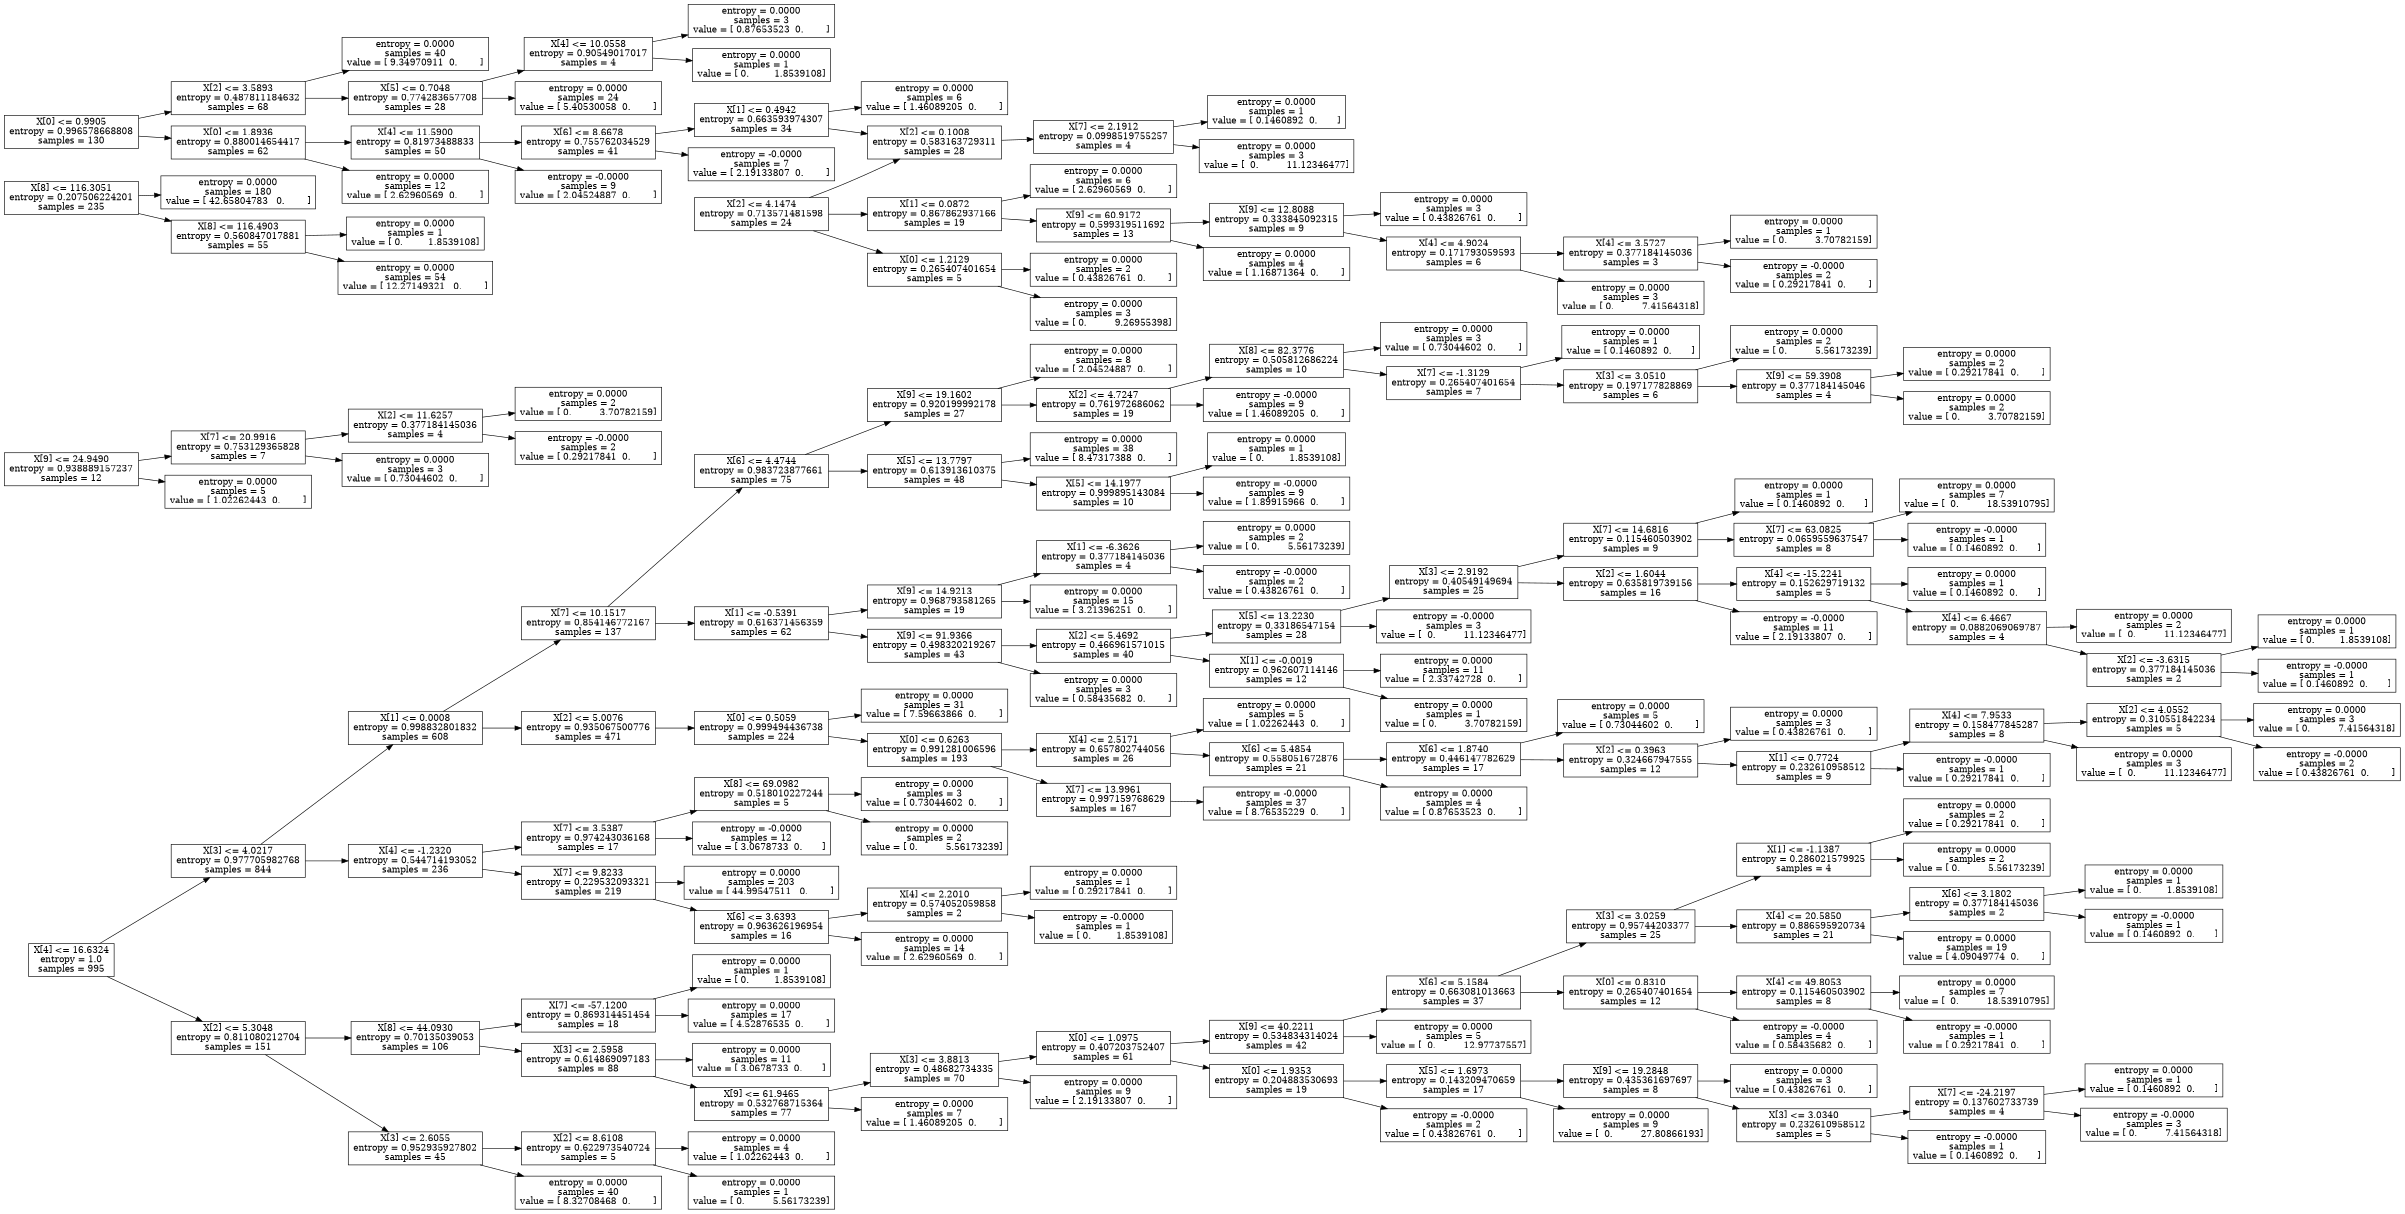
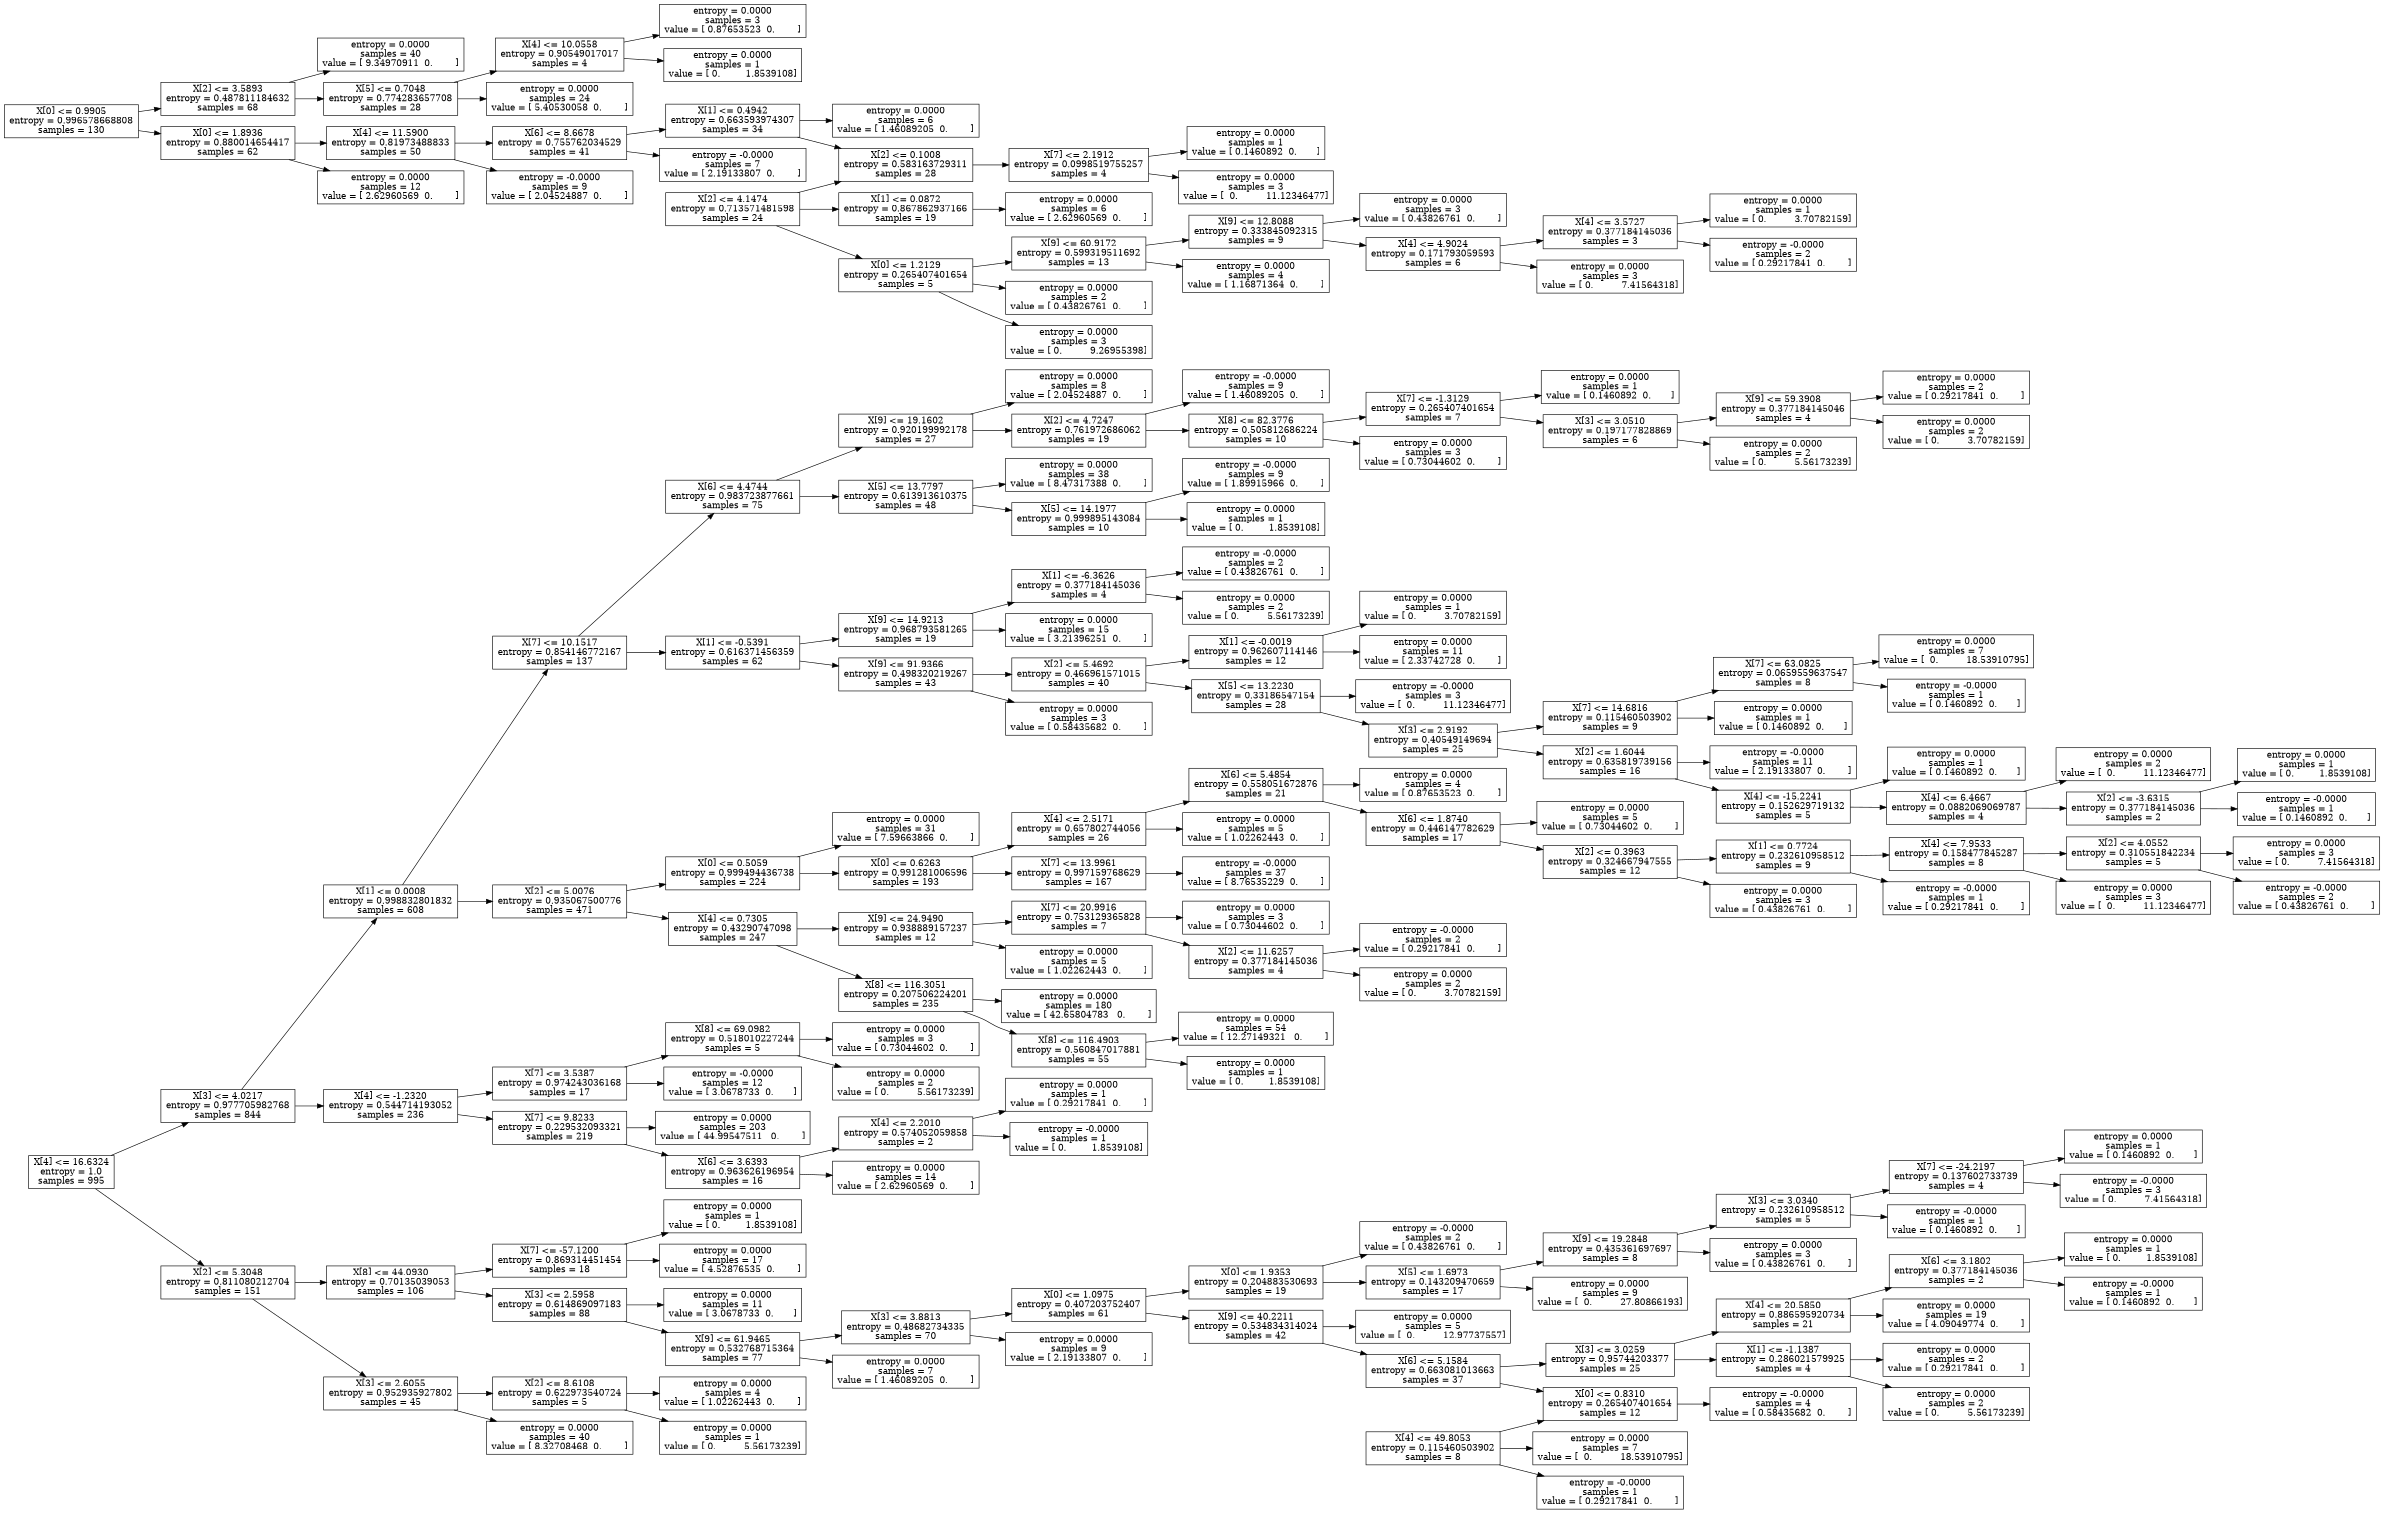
edge "X[1] <= 0.0872 entropy = 0.867862937166 samples = 19" -> "X[9] <= 60.9172 entropy = 0.599319511692 samples = 13": now "X[0] <= 1.2129 entropy = 0.265407401654 samples = 5" -> "X[9] <= 60.9172 entropy = 0.599319511692 samples = 13"
node "X[4] <= 0.7305 entropy = 0.43290747098 samples = 247": added
edge "X[0] <= 0.8310 entropy = 0.265407401654 samples = 12" -> "X[4] <= 49.8053 entropy = 0.115460503902 samples = 8": reversed
